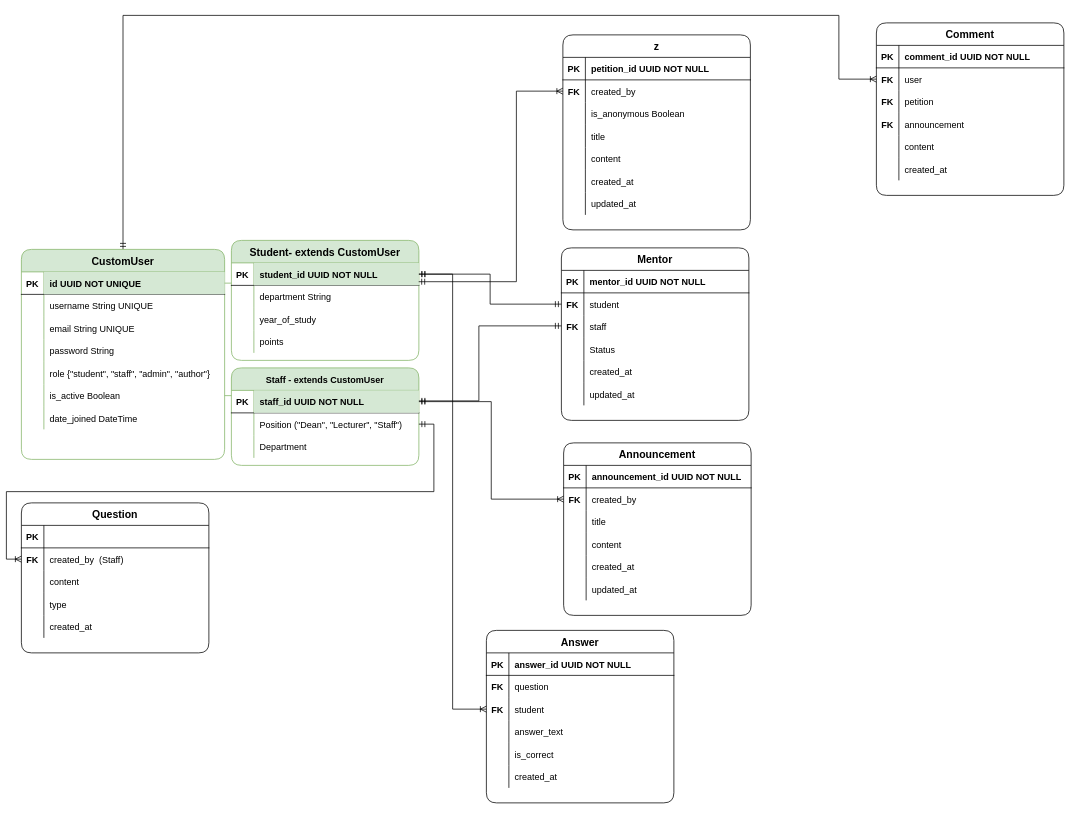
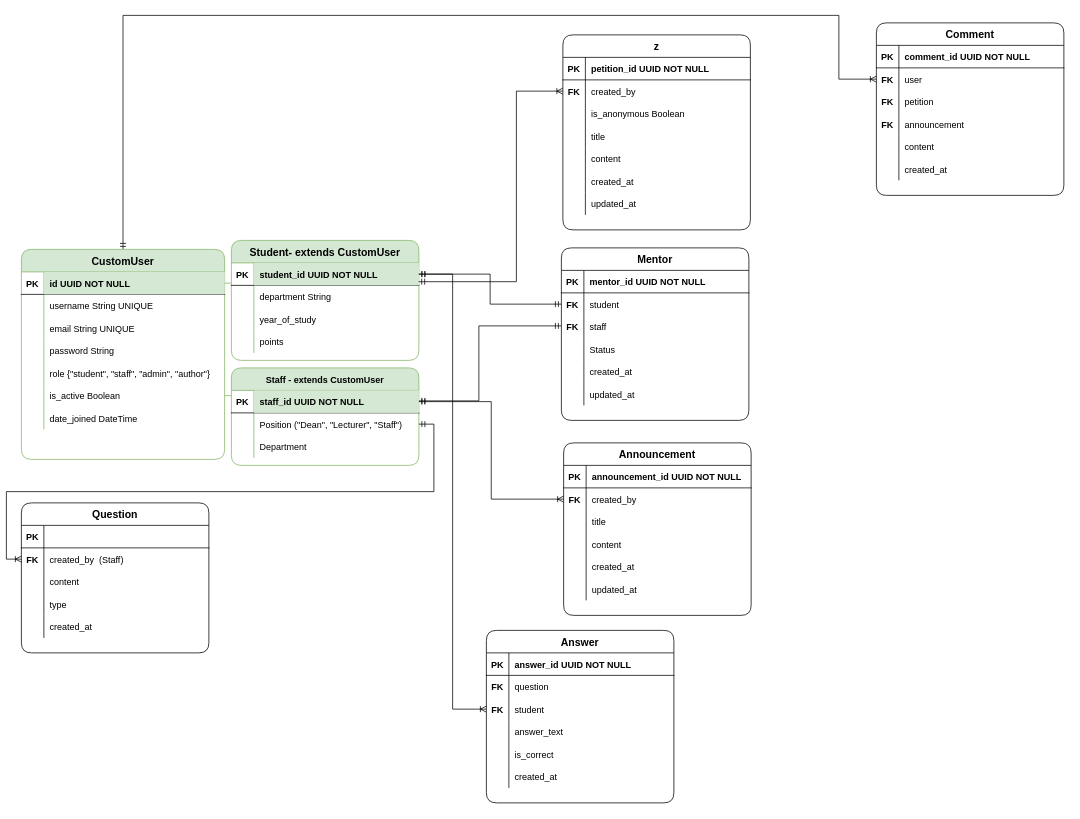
node "id UUID NOT UNIQUE": label "id UUID NOT UNIQUE" -> "id UUID NOT NULL"
